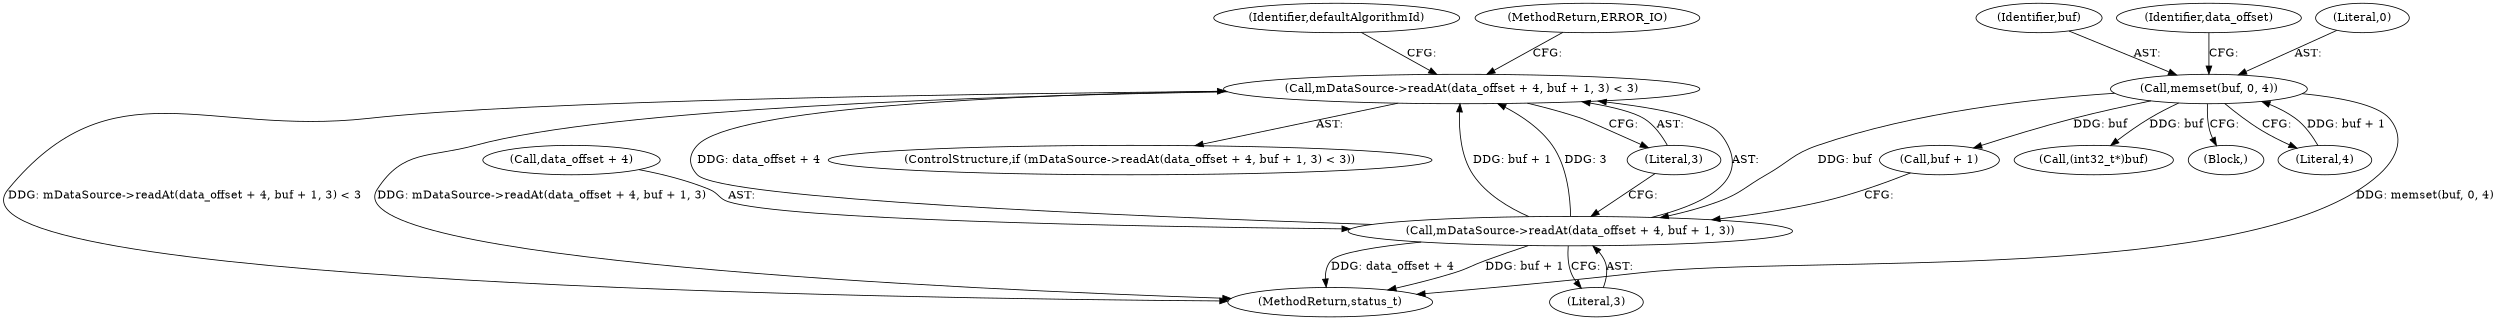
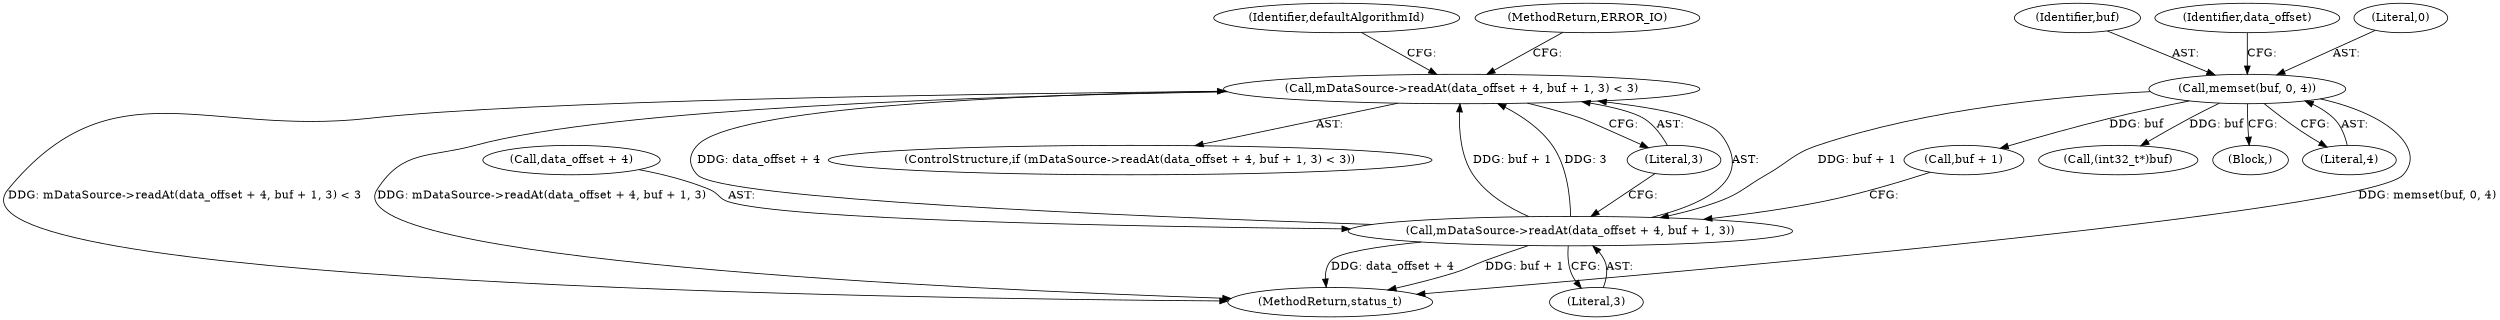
edge "(Literal,4)" -> "(Call,memset(buf, 0, 4))": label "DDG: buf + 1" -> "AST: "
edge "(Call,memset(buf, 0, 4))" -> "(Call,mDataSource->readAt(data_offset + 4, buf + 1, 3))": label "DDG: buf" -> "DDG: buf + 1"
